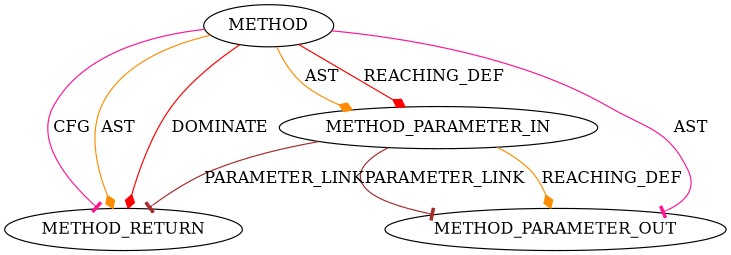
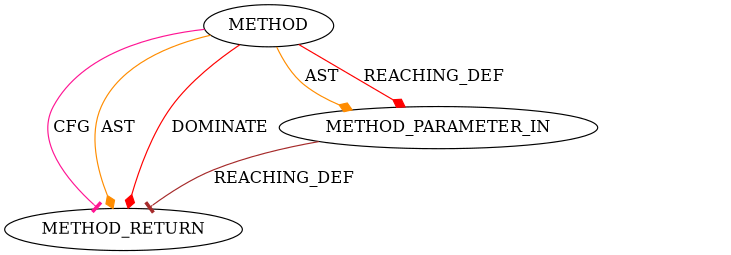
edge "METHOD_PARAMETER_IN" -> "METHOD_RETURN": label "PARAMETER_LINK" -> "REACHING_DEF"
node "METHOD_PARAMETER_OUT": removed
